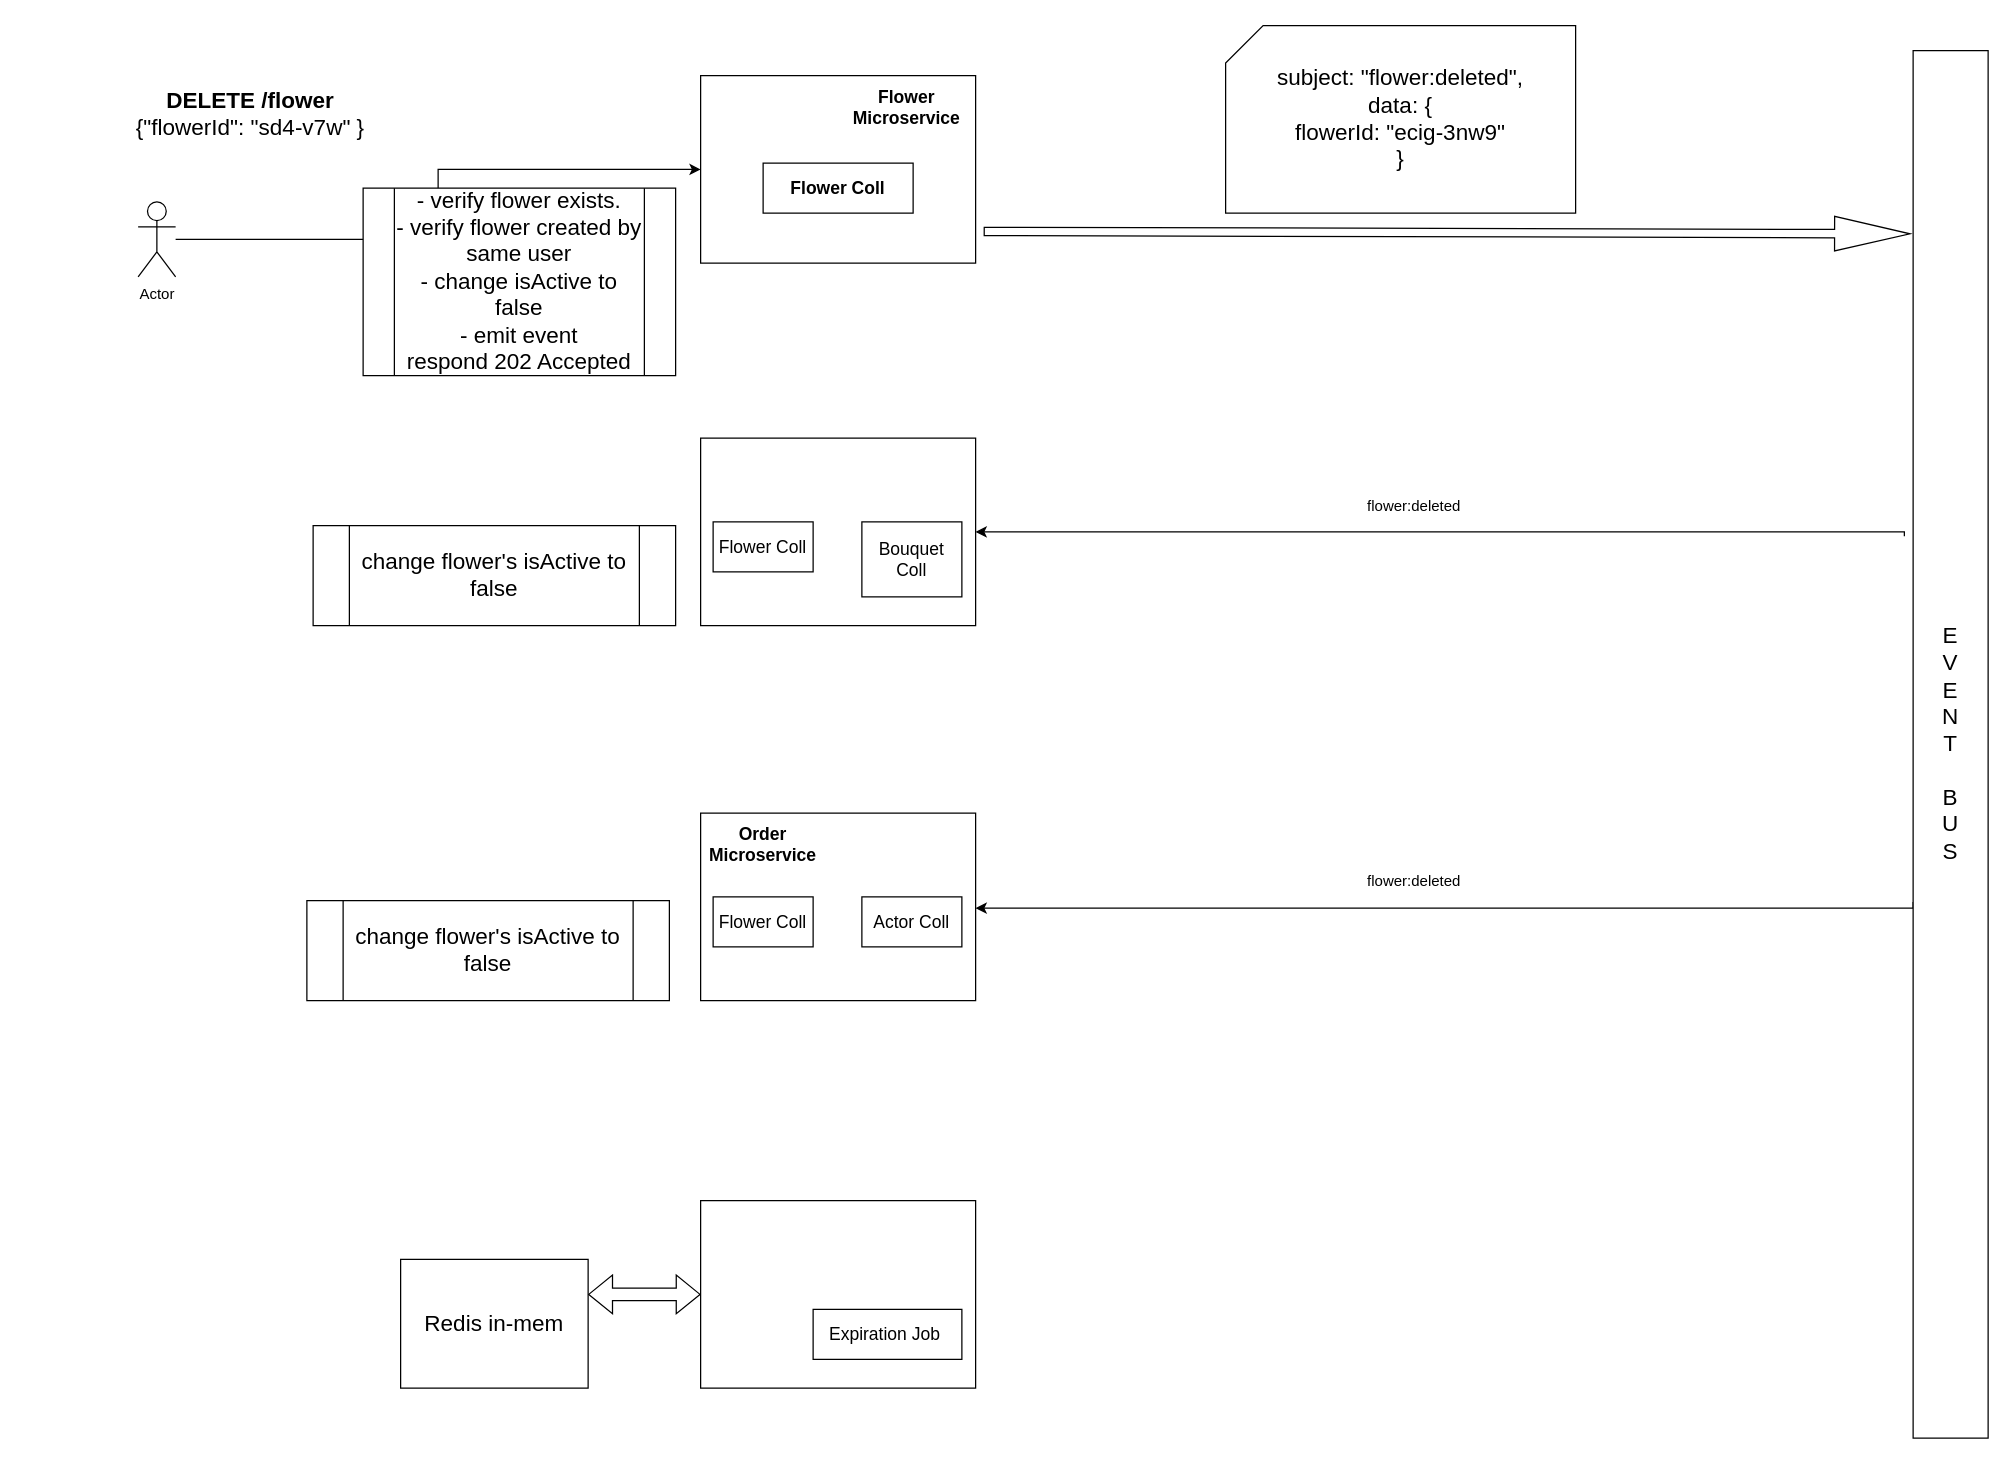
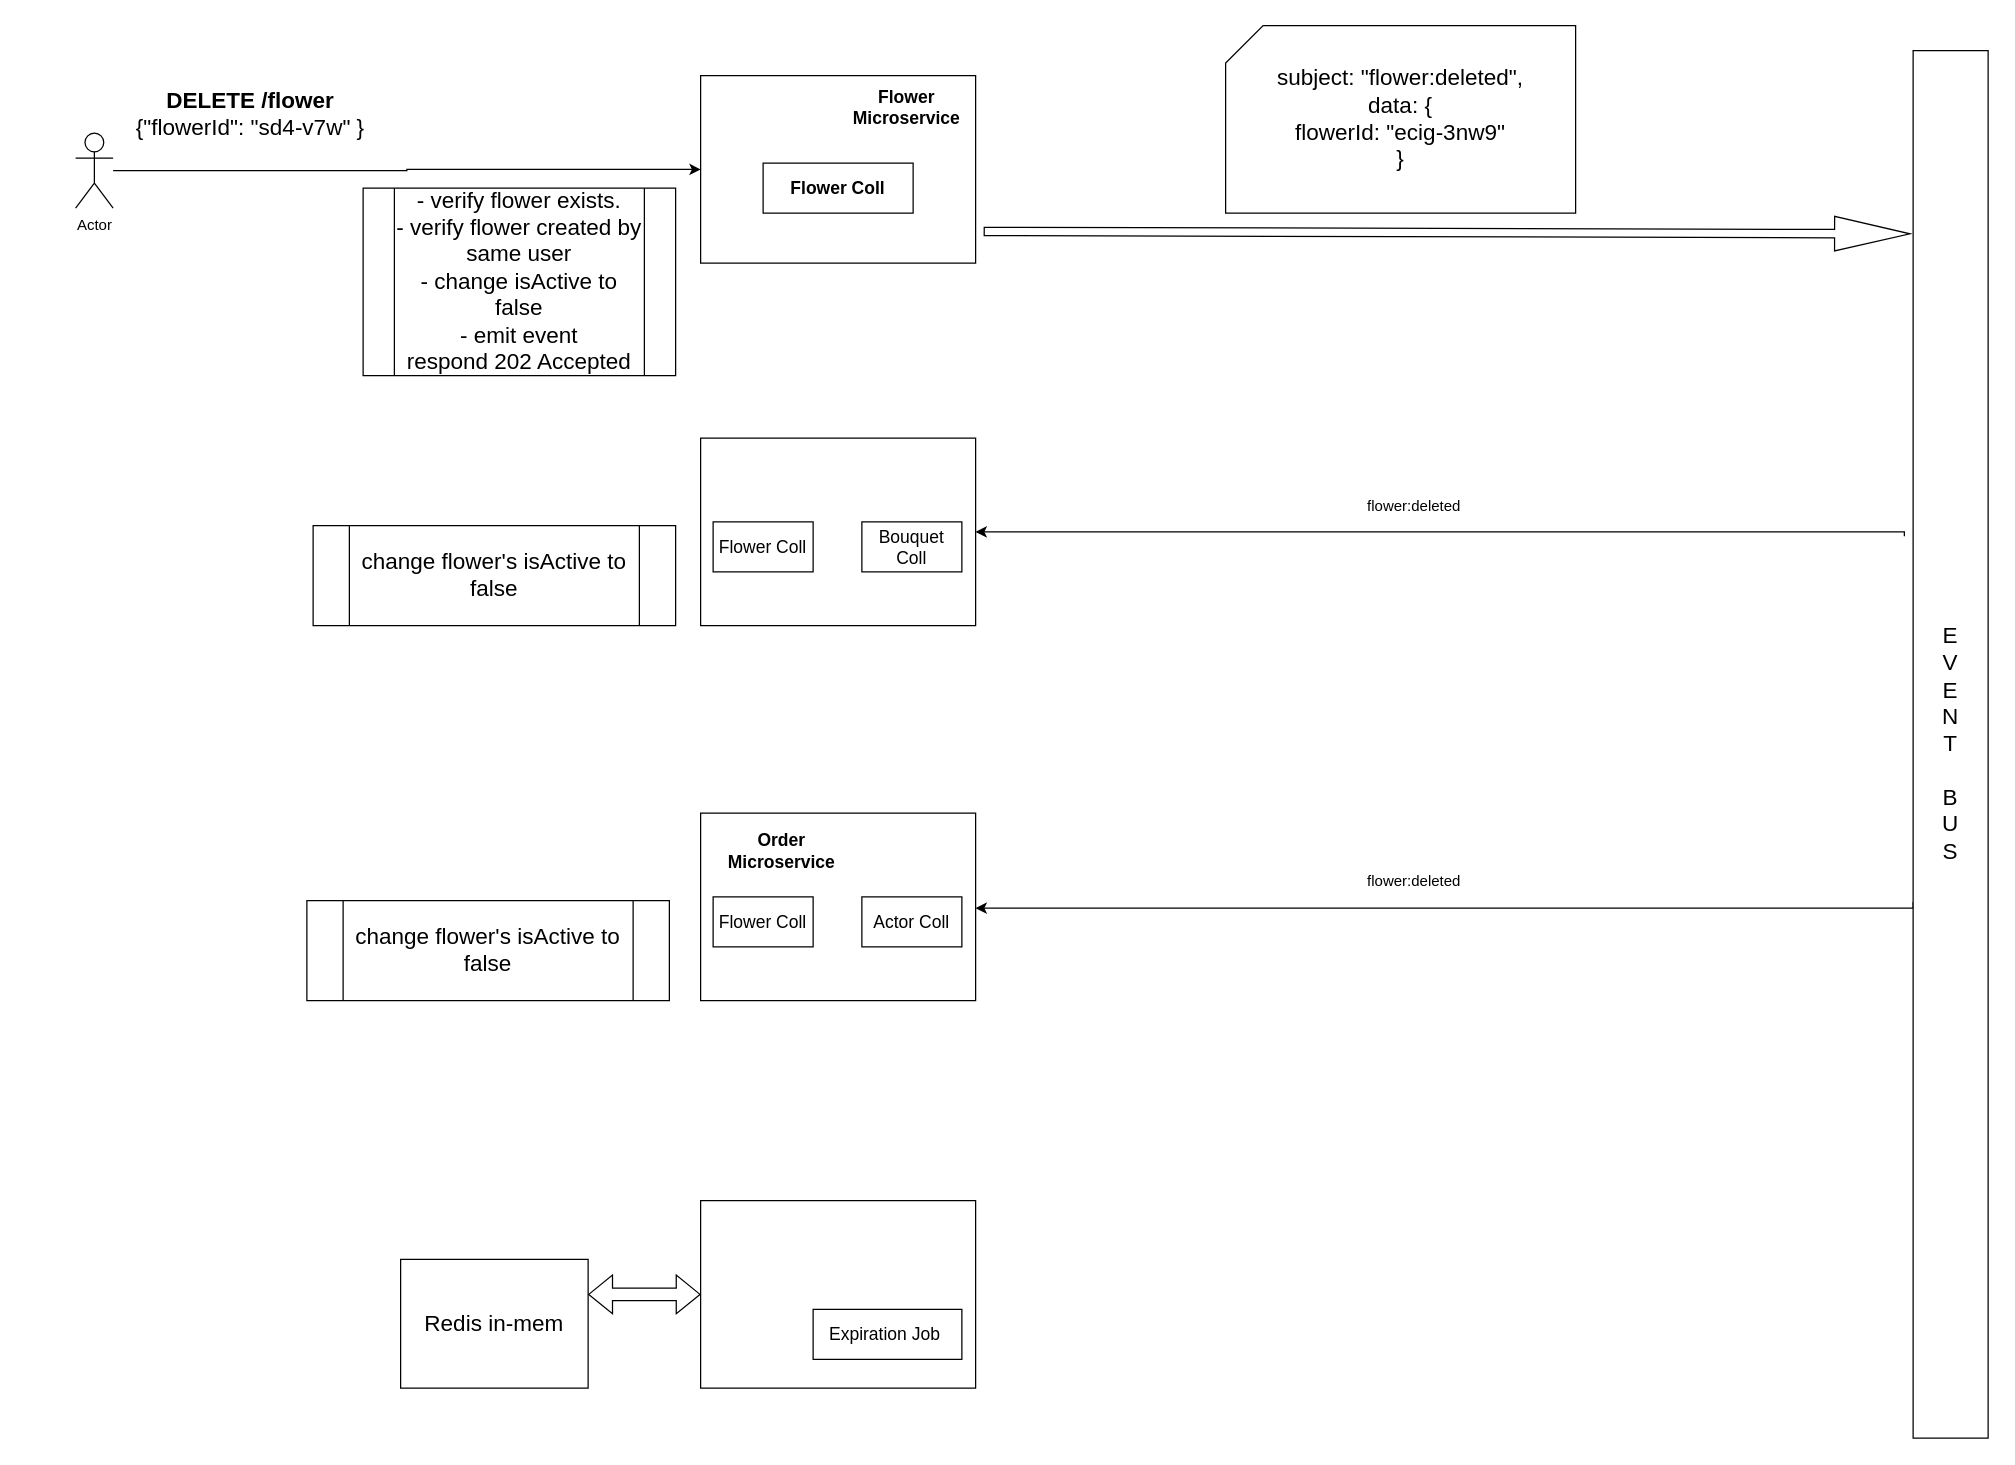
node "Actor": moved (157, 239) -> (94, 171)
node "Bouquet Coll": size 100x75 -> 100x50
node "Order Microservice": moved (763, 844) -> (782, 851)
